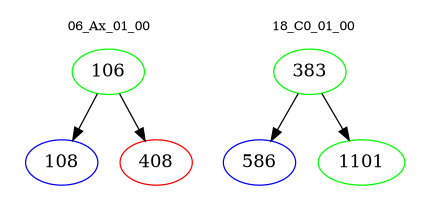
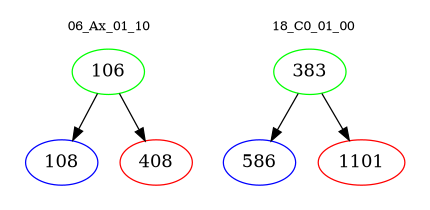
cluster "06_Ax_01_00": label "06_Ax_01_00" -> "06_Ax_01_10"
node "1101": color green -> red
